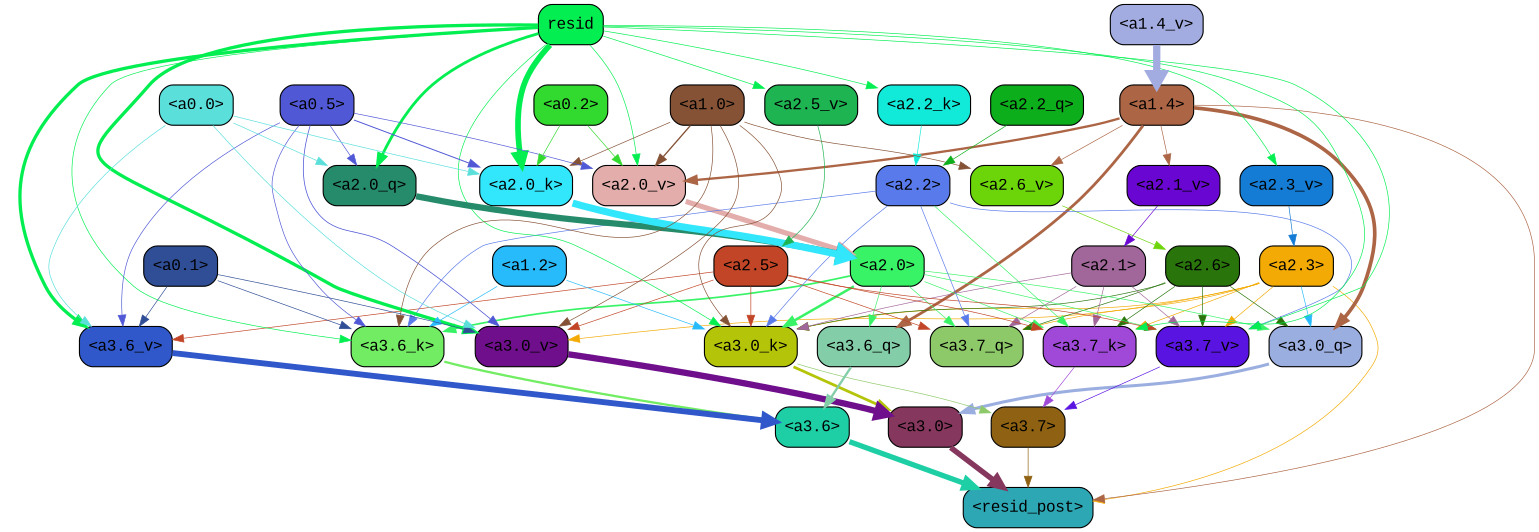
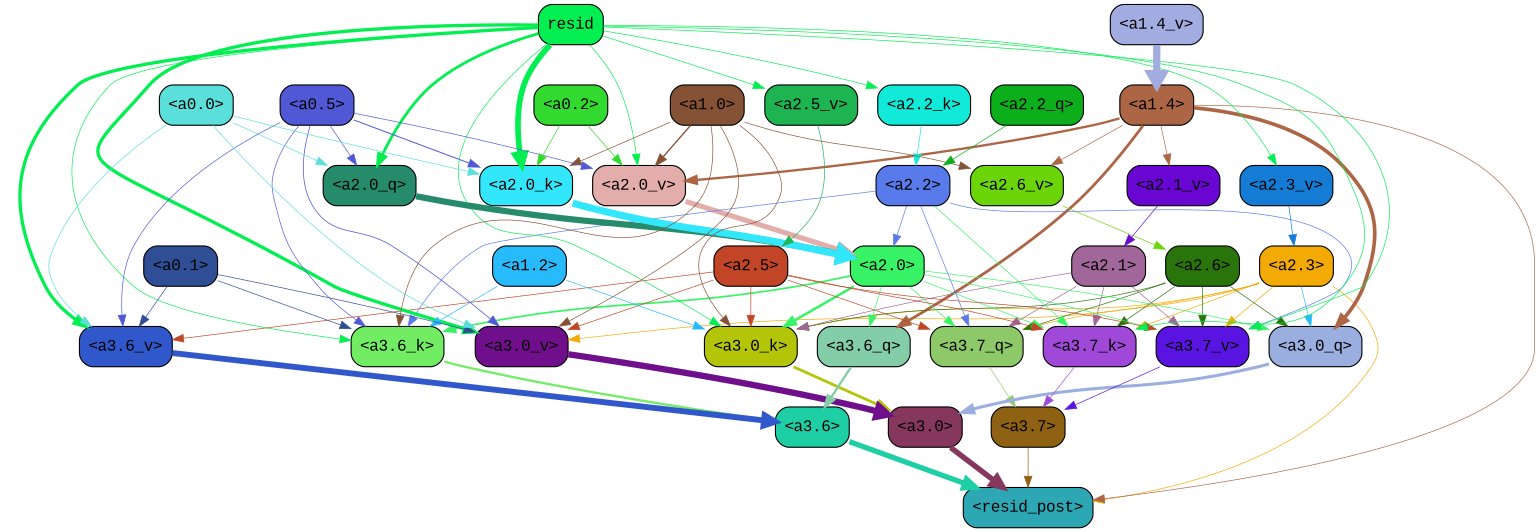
edge "<a2.2>" -> "<a3.0_k>": now "<a2.2>" -> "<a2.0>"
edge "<a3.0_k>" -> "<a3.7>": now "<a3.7_q>" -> "<a3.7>"
